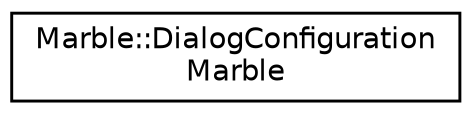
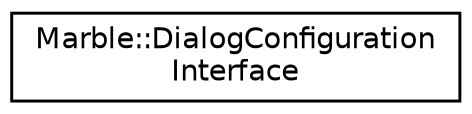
node "Marble::DialogConfiguration Marble": label "Marble::DialogConfiguration Marble" -> "Marble::DialogConfiguration Interface"
